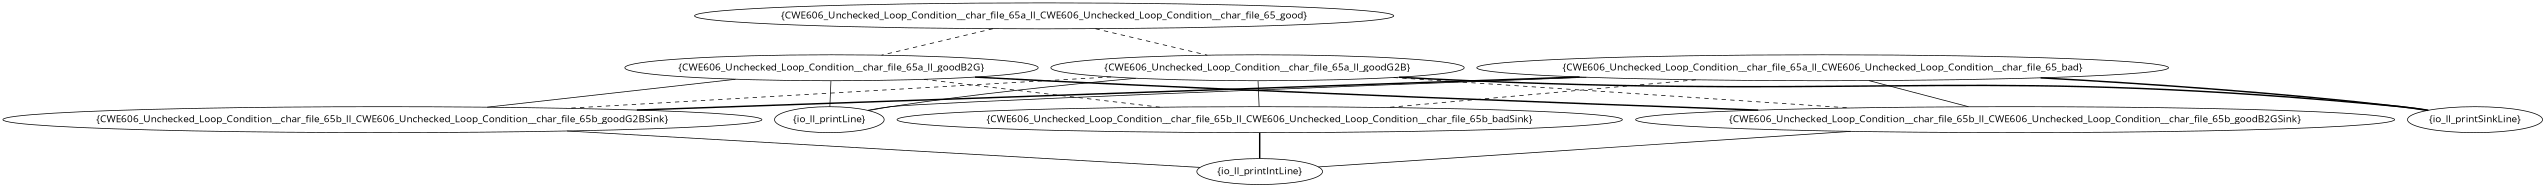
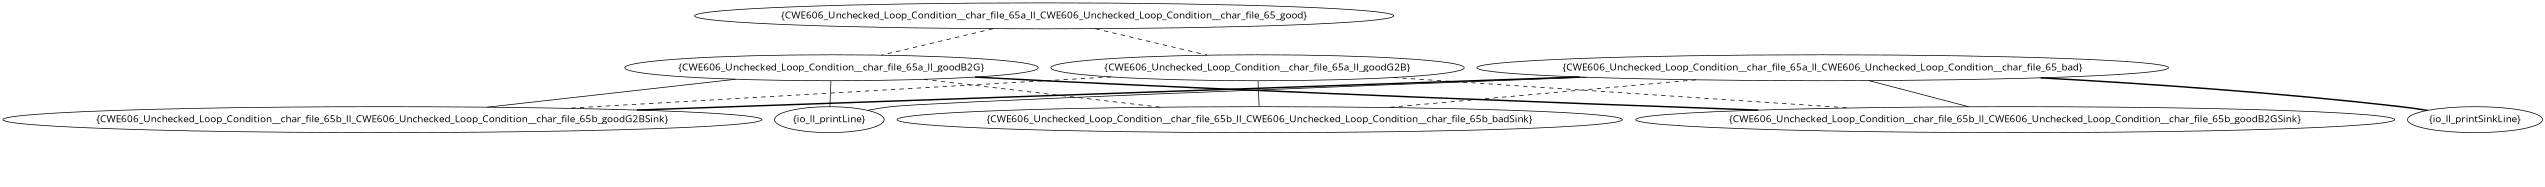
edge "{CWE606_Unchecked_Loop_Condition__char_file_65a_ll_goodG2B}" -- "{io_ll_printSinkLine}": removed
edge "{CWE606_Unchecked_Loop_Condition__char_file_65a_ll_goodG2B}" -- "{io_ll_printLine}": removed
node "{io_ll_printIntLine}": removed
